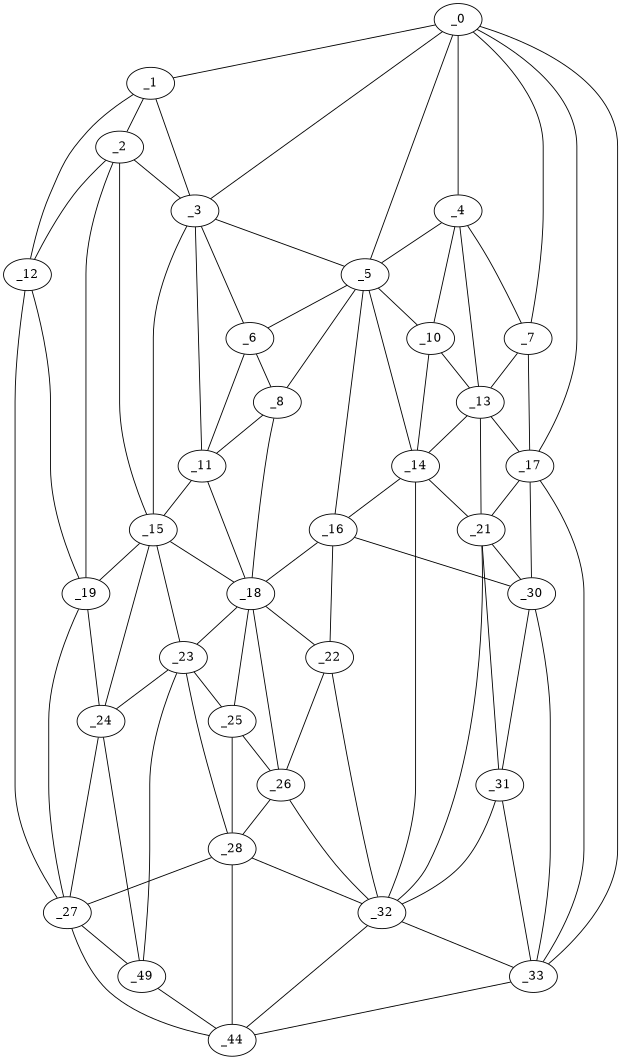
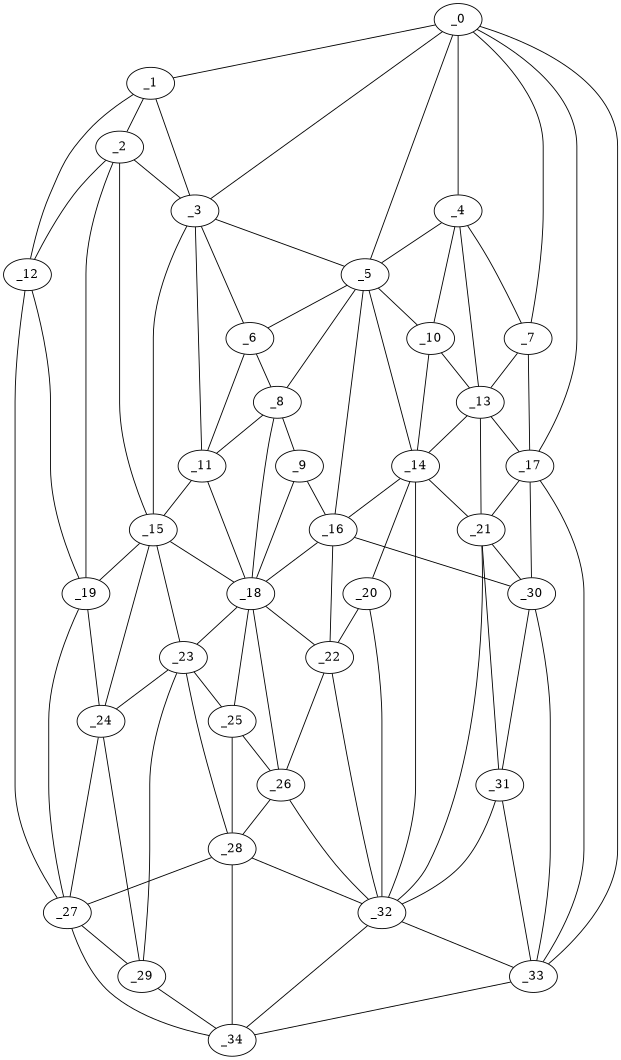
node "_9": added
node "_20": added
node "_49": label "_49" -> "_29"
node "_44": label "_44" -> "_34"
